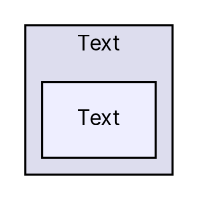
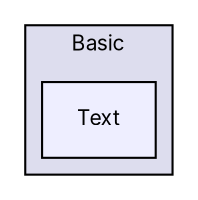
cluster "Text": label "Text" -> "Basic"
